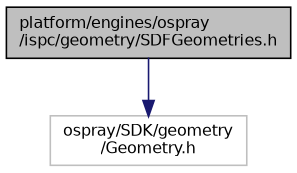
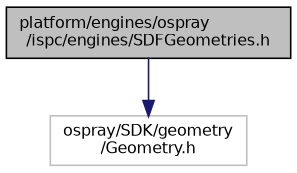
node "platform/engines/ospray /ispc/geometry/SDFGeometries.h": label "platform/engines/ospray /ispc/geometry/SDFGeometries.h" -> "platform/engines/ospray /ispc/engines/SDFGeometries.h"
